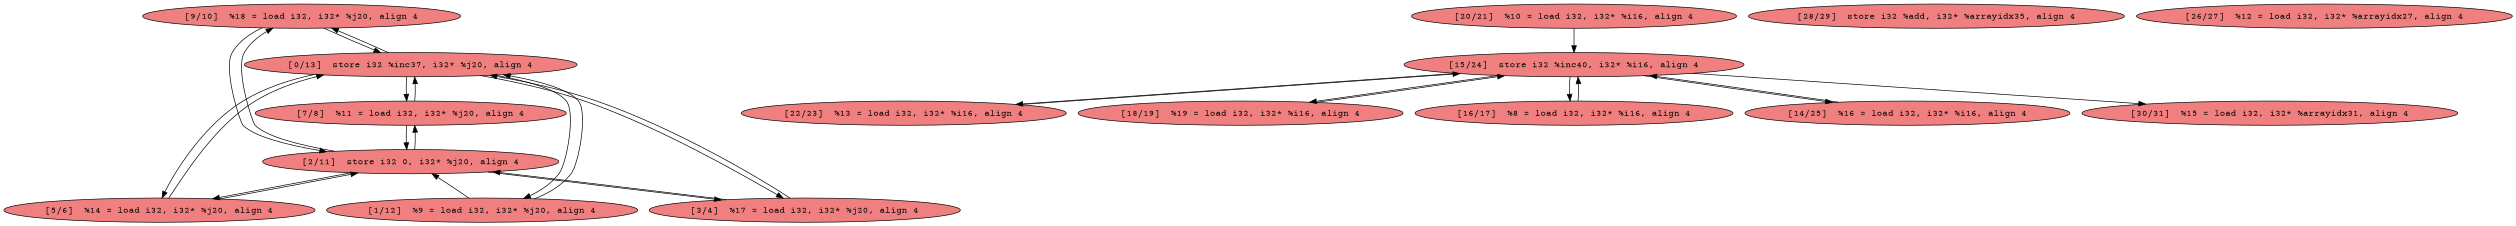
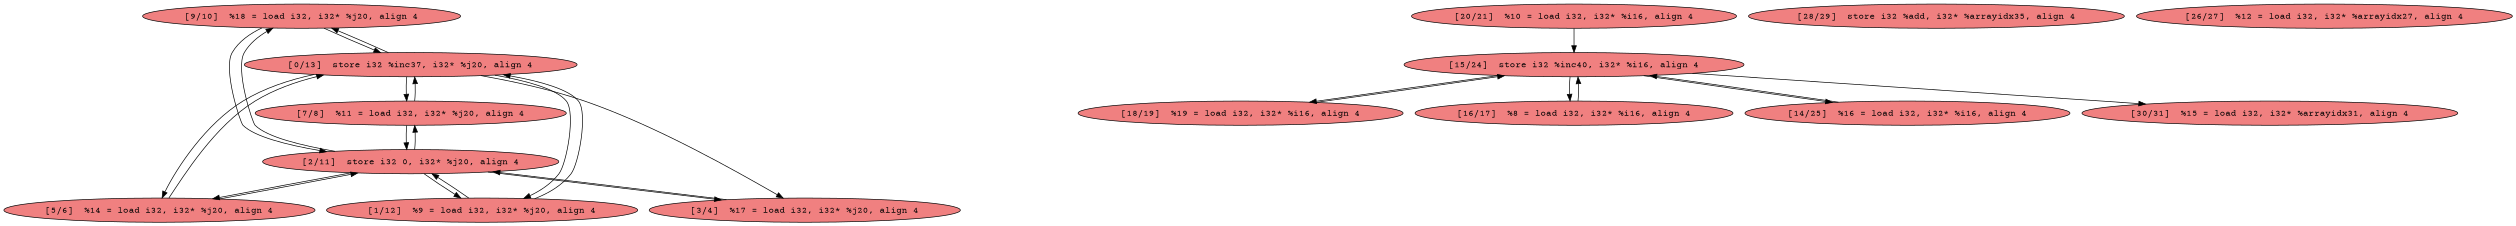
node "[22/23]  %13 = load i32, i32* %i16, align 4": removed
edge "[3/4]  %17 = load i32, i32* %j20, align 4" -> "[0/13]  store i32 %inc37, i32* %j20, align 4": removed
edge "[2/11]  store i32 0, i32* %j20, align 4" -> "[1/12]  %9 = load i32, i32* %j20, align 4": added
